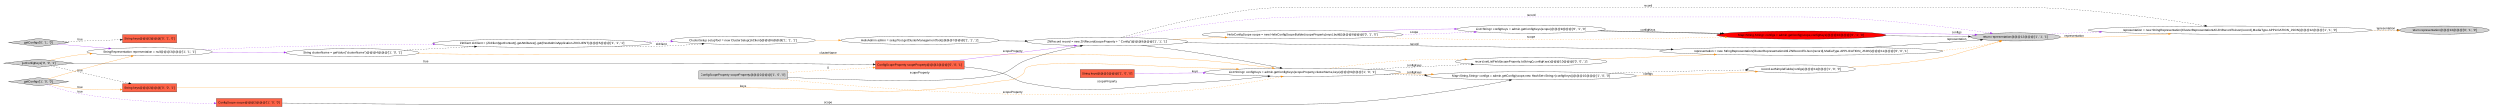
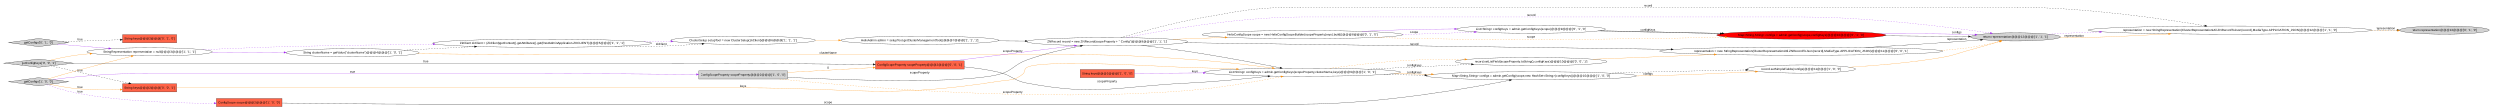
edge "ConfigScopeProperty scopeProperty@@@2@@@['1', '0', '0']" -> "ConfigScopeProperty scopeProperty@@@2@@@['0', '0', '1']": style dashed -> solid
edge "getConfigs['1', '0', '0']" -> "ConfigScopeProperty scopeProperty@@@2@@@['1', '0', '0']": added, label "true"
